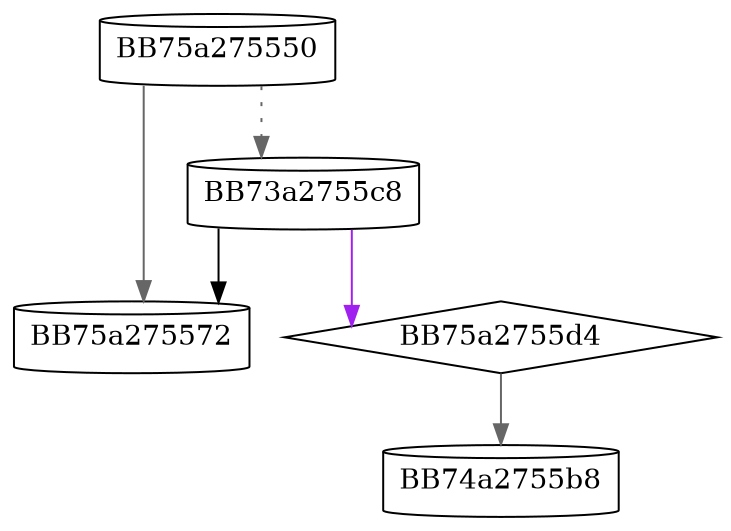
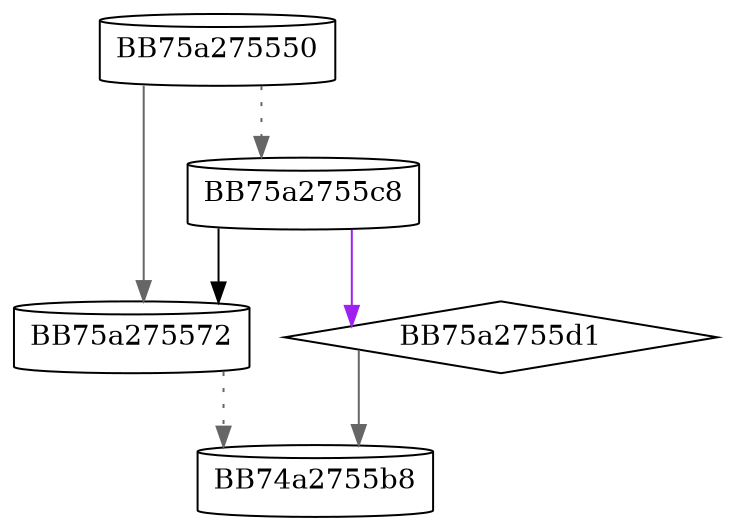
node "BB73a2755c8": label "BB73a2755c8" -> "BB75a2755c8"
node "BB75a2755d4": label "BB75a2755d4" -> "BB75a2755d1"
edge "BB75a275572" -> "BB74a2755b8": added
